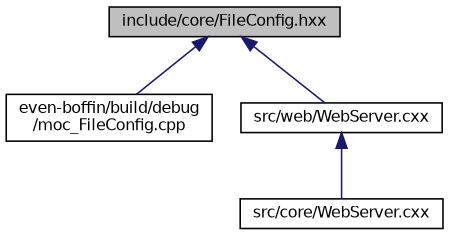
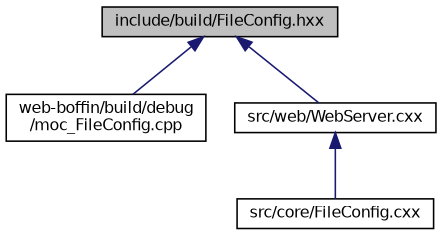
node "include/core/FileConfig.hxx": label "include/core/FileConfig.hxx" -> "include/build/FileConfig.hxx"
node "even-boffin/build/debug /moc_FileConfig.cpp": label "even-boffin/build/debug /moc_FileConfig.cpp" -> "web-boffin/build/debug /moc_FileConfig.cpp"
node "src/core/WebServer.cxx": label "src/core/WebServer.cxx" -> "src/core/FileConfig.cxx"
